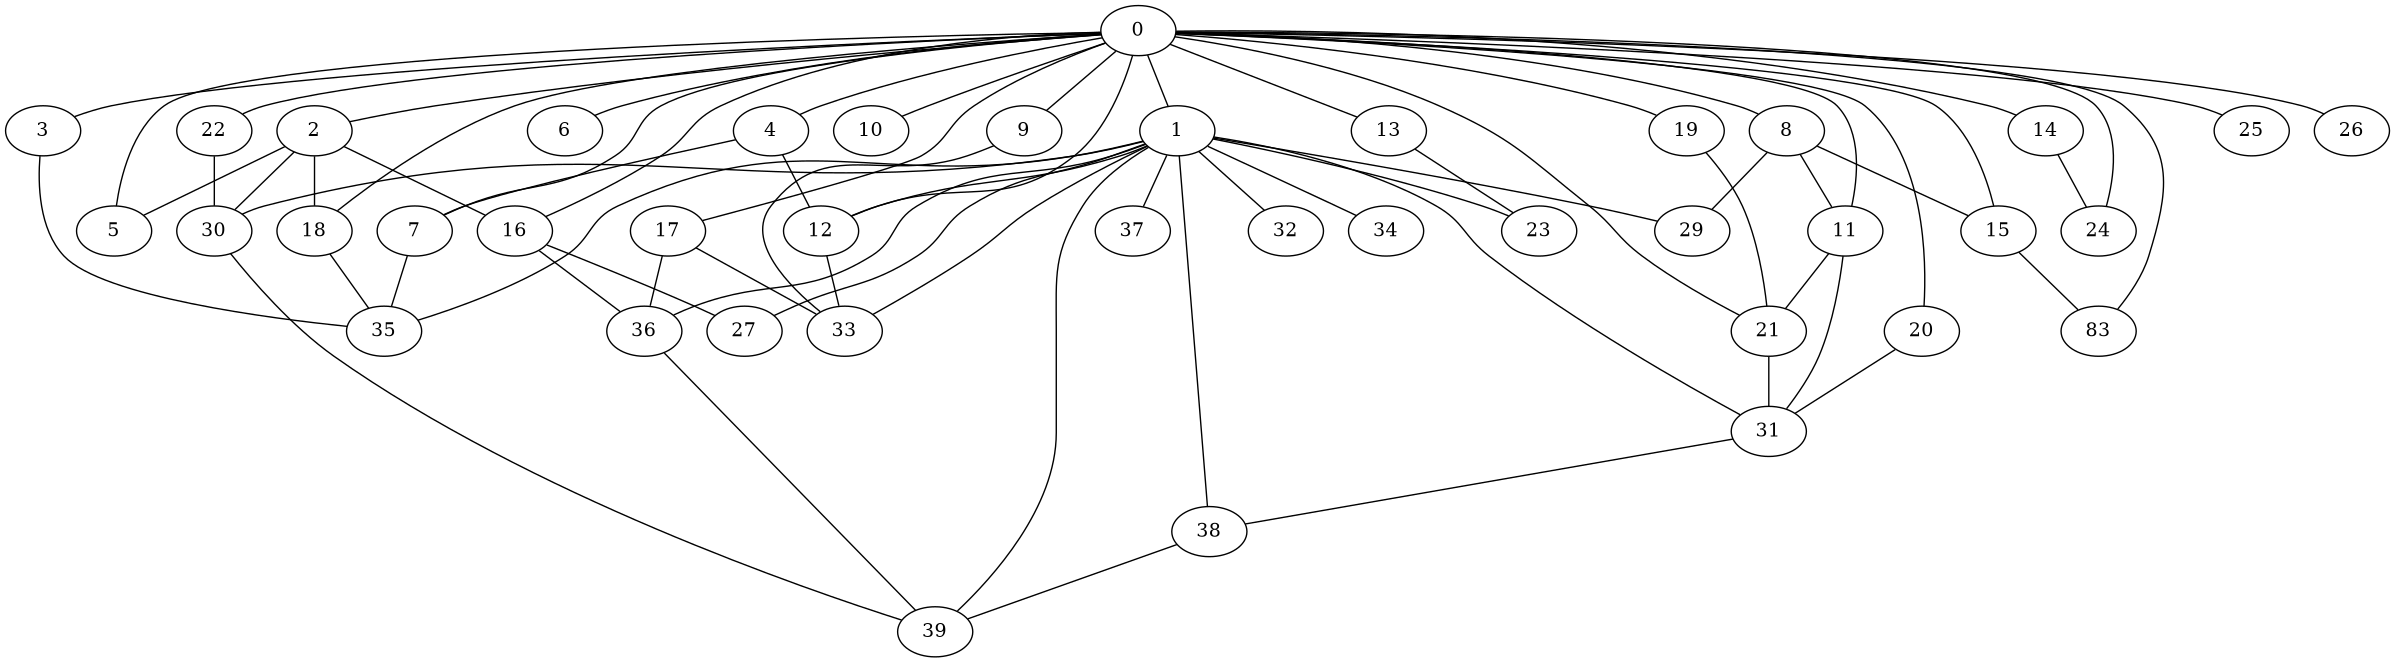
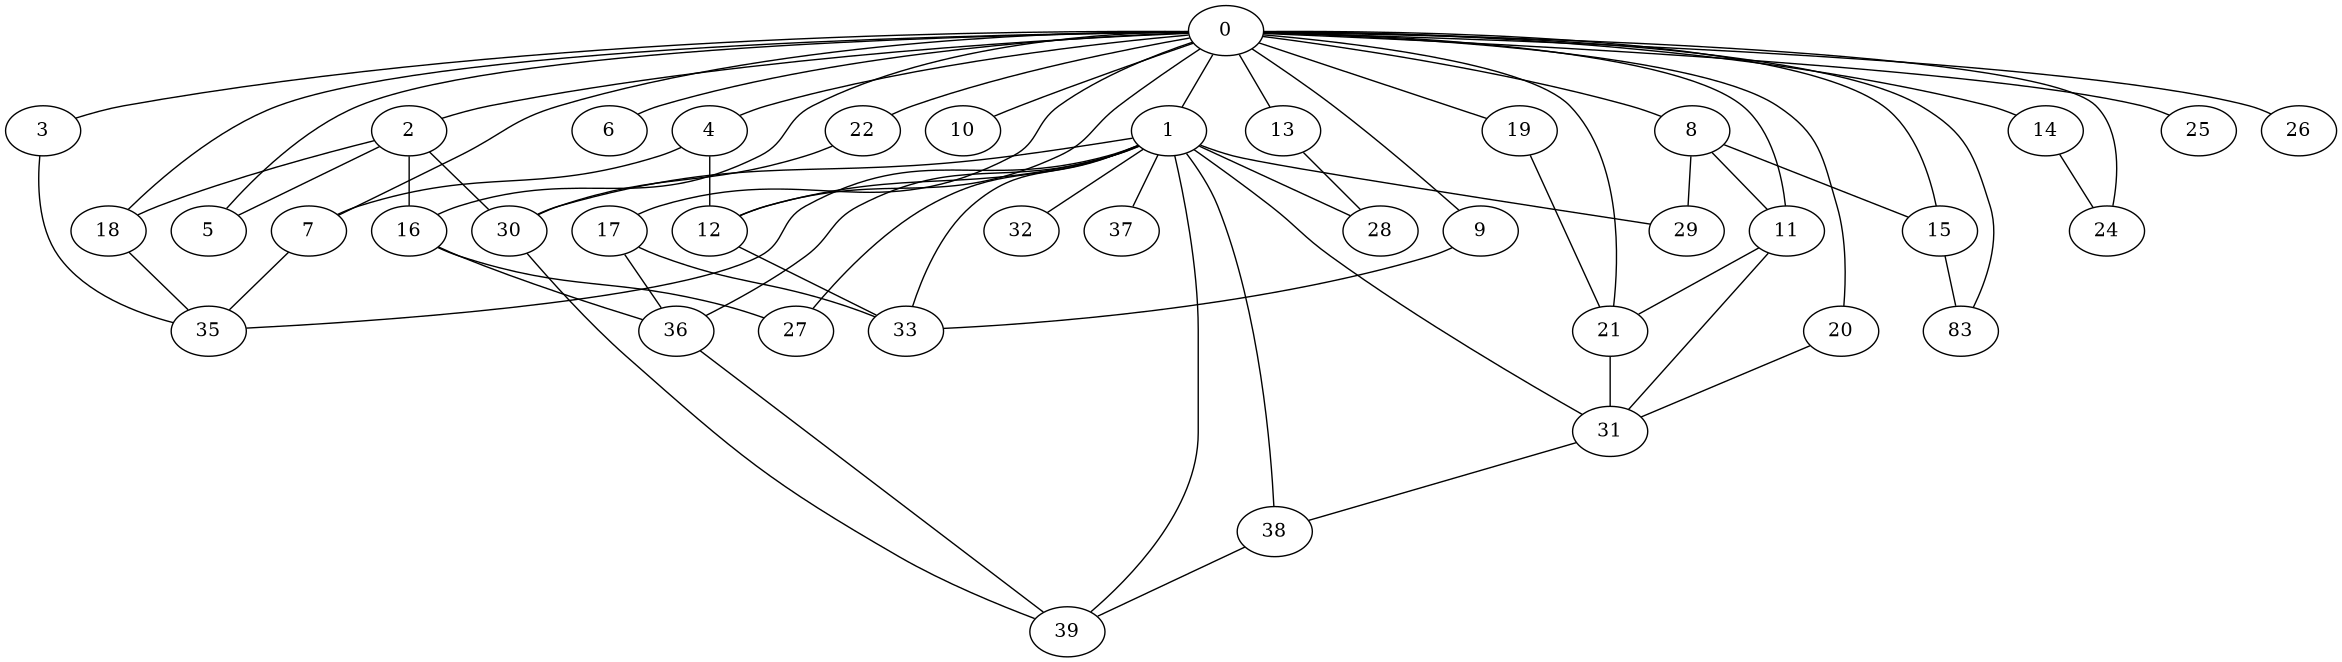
node "34": removed
node "23": label "23" -> "28"
